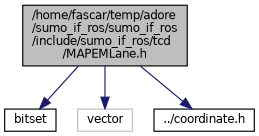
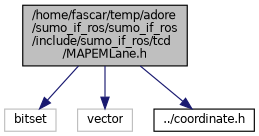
node "bitset": color black -> grey75
